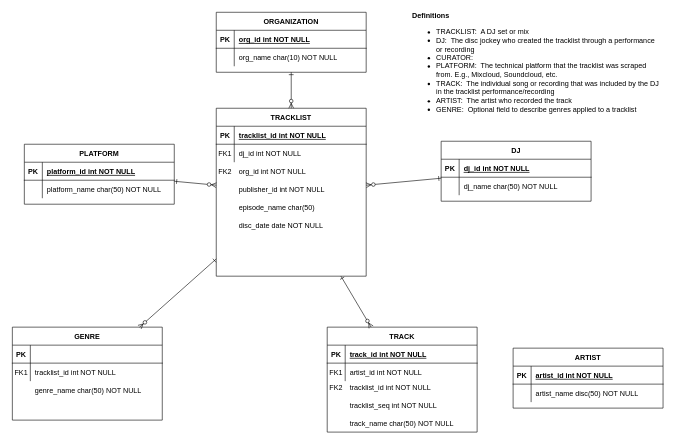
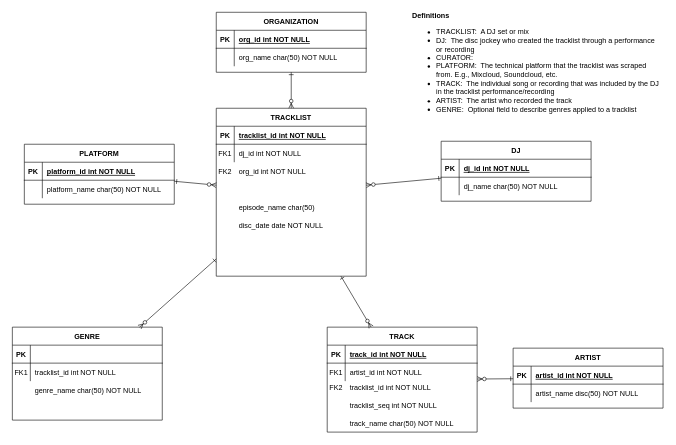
node "org_name char(10) NOT NULL": label "org_name char(10) NOT NULL" -> "org_name char(50) NOT NULL"
node "publisher_id int NOT NULL": removed
edge "ARTIST" -- "TRACK": added
